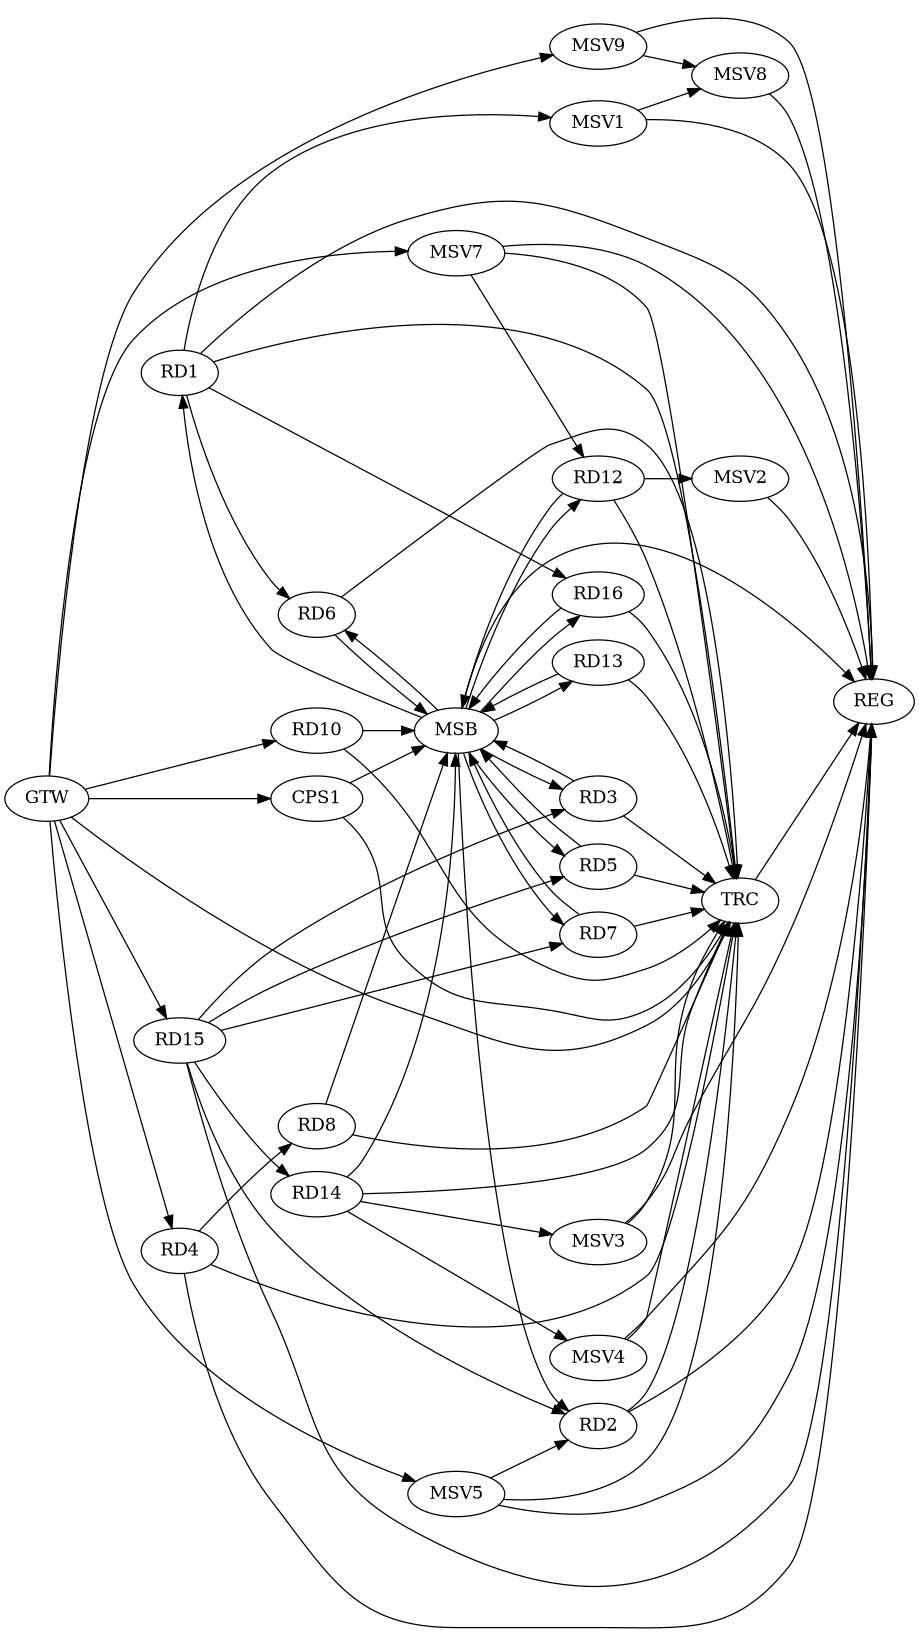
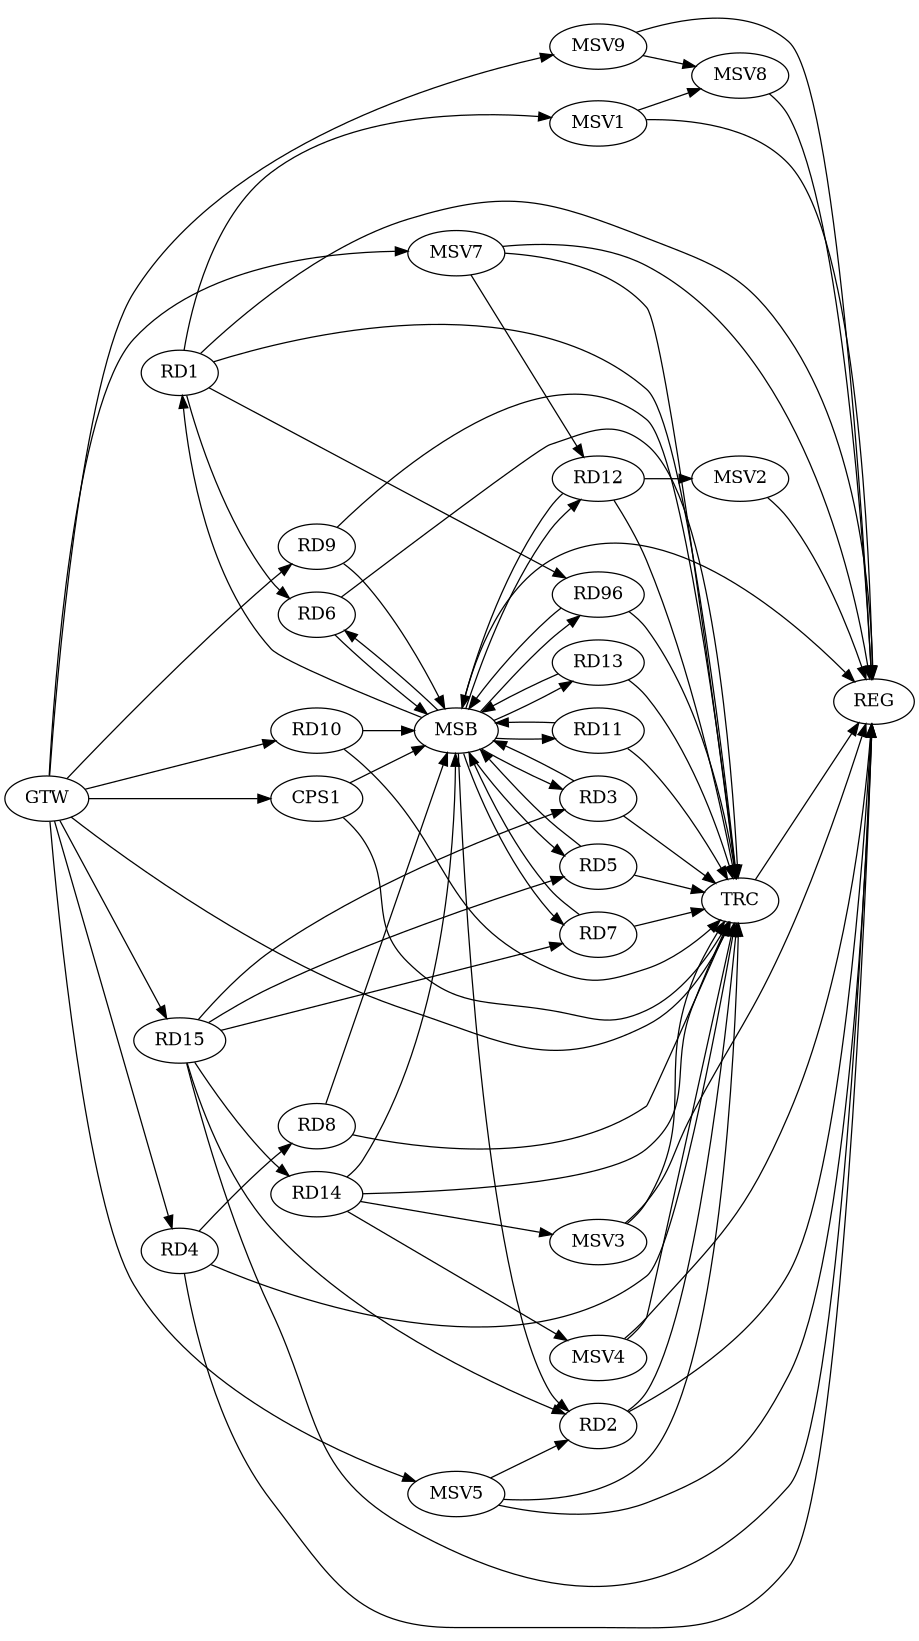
node "RD9": added
node "RD16": label "RD16" -> "RD96"
node "RD11": added
